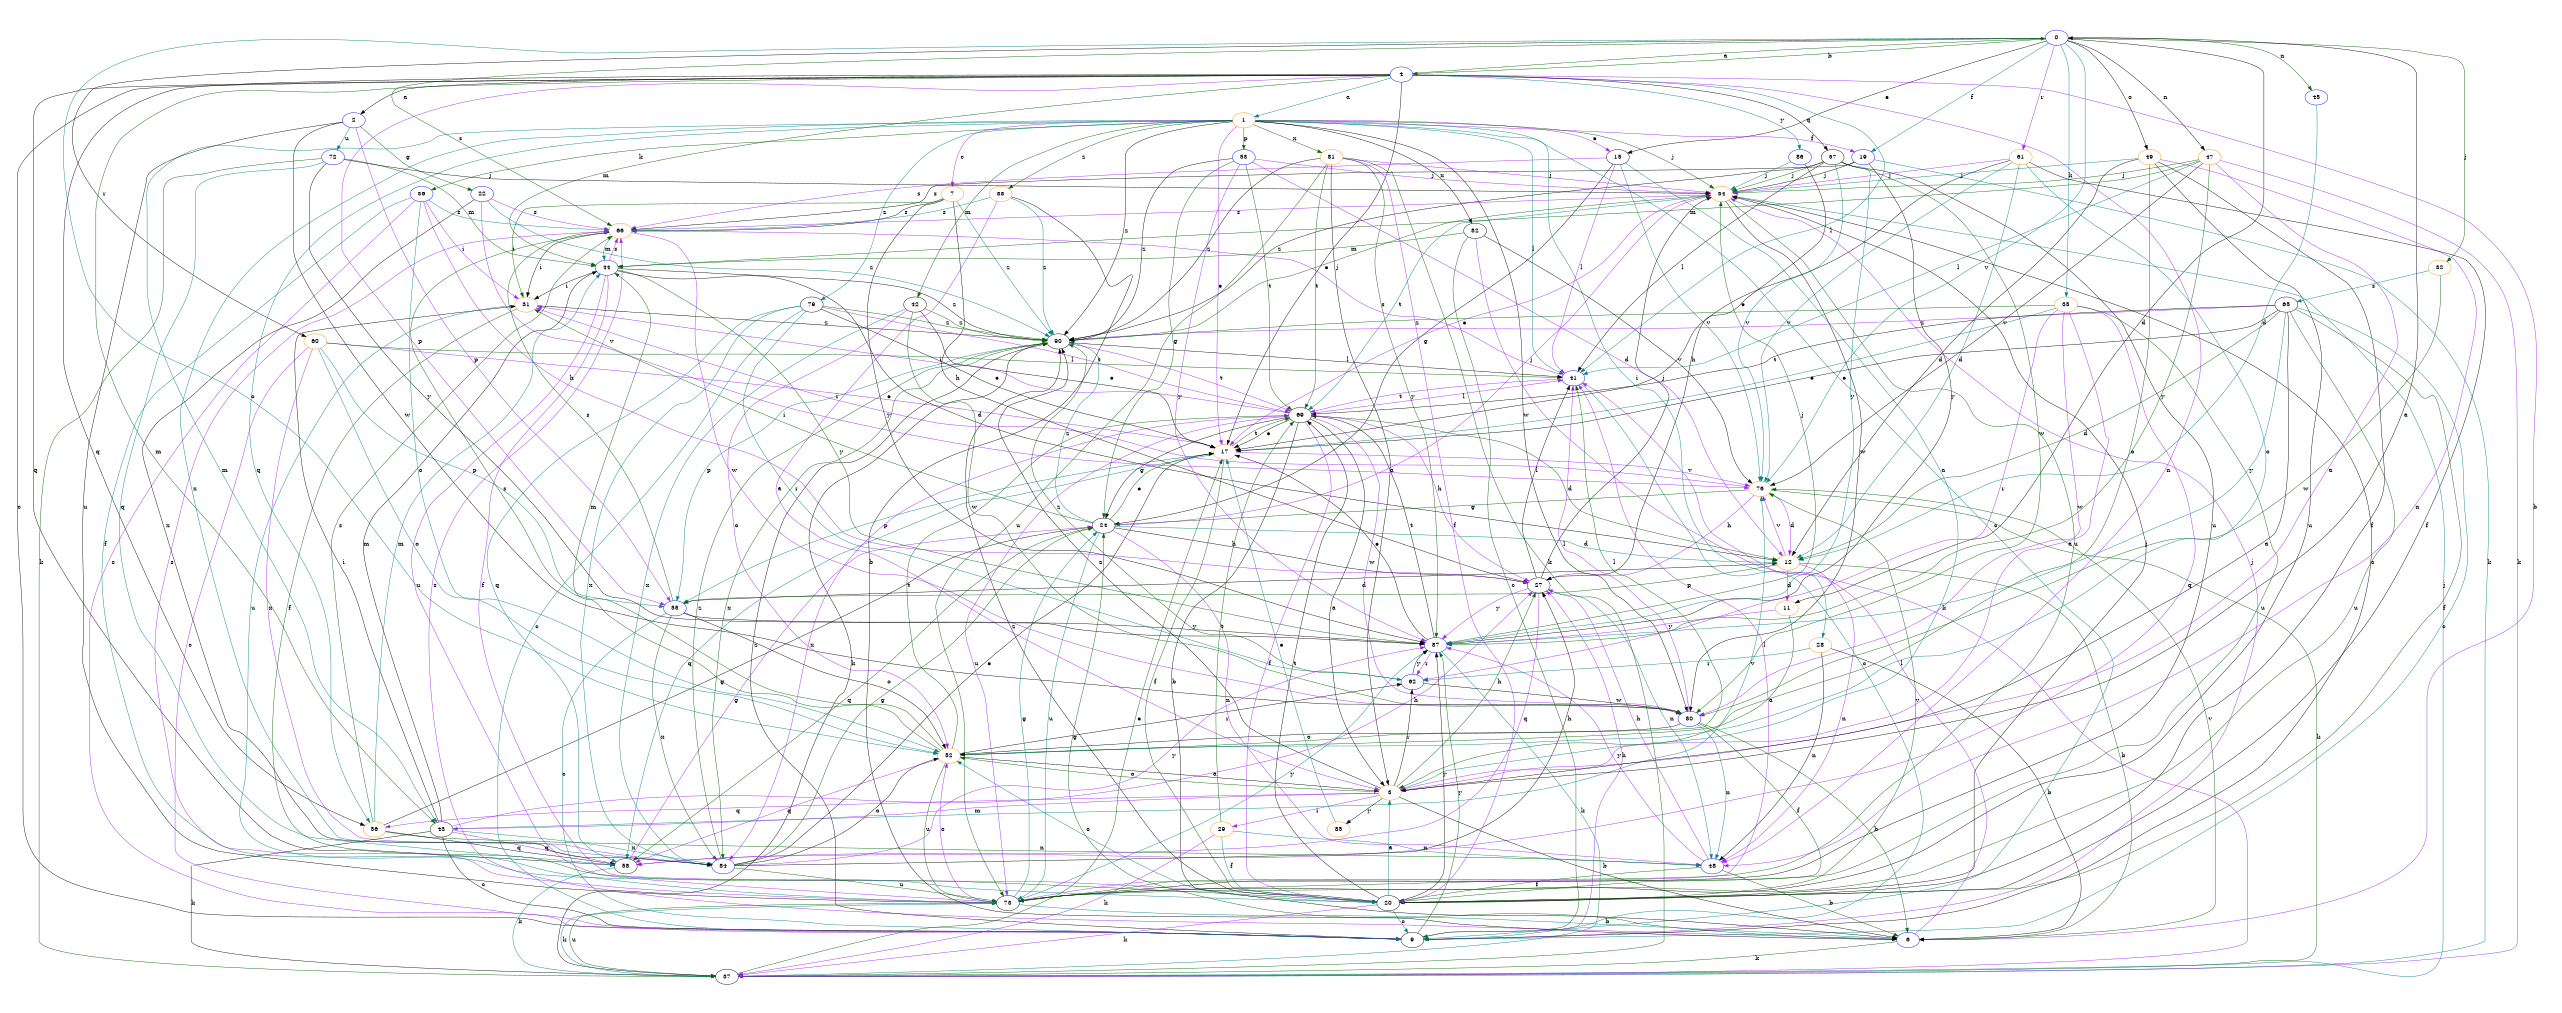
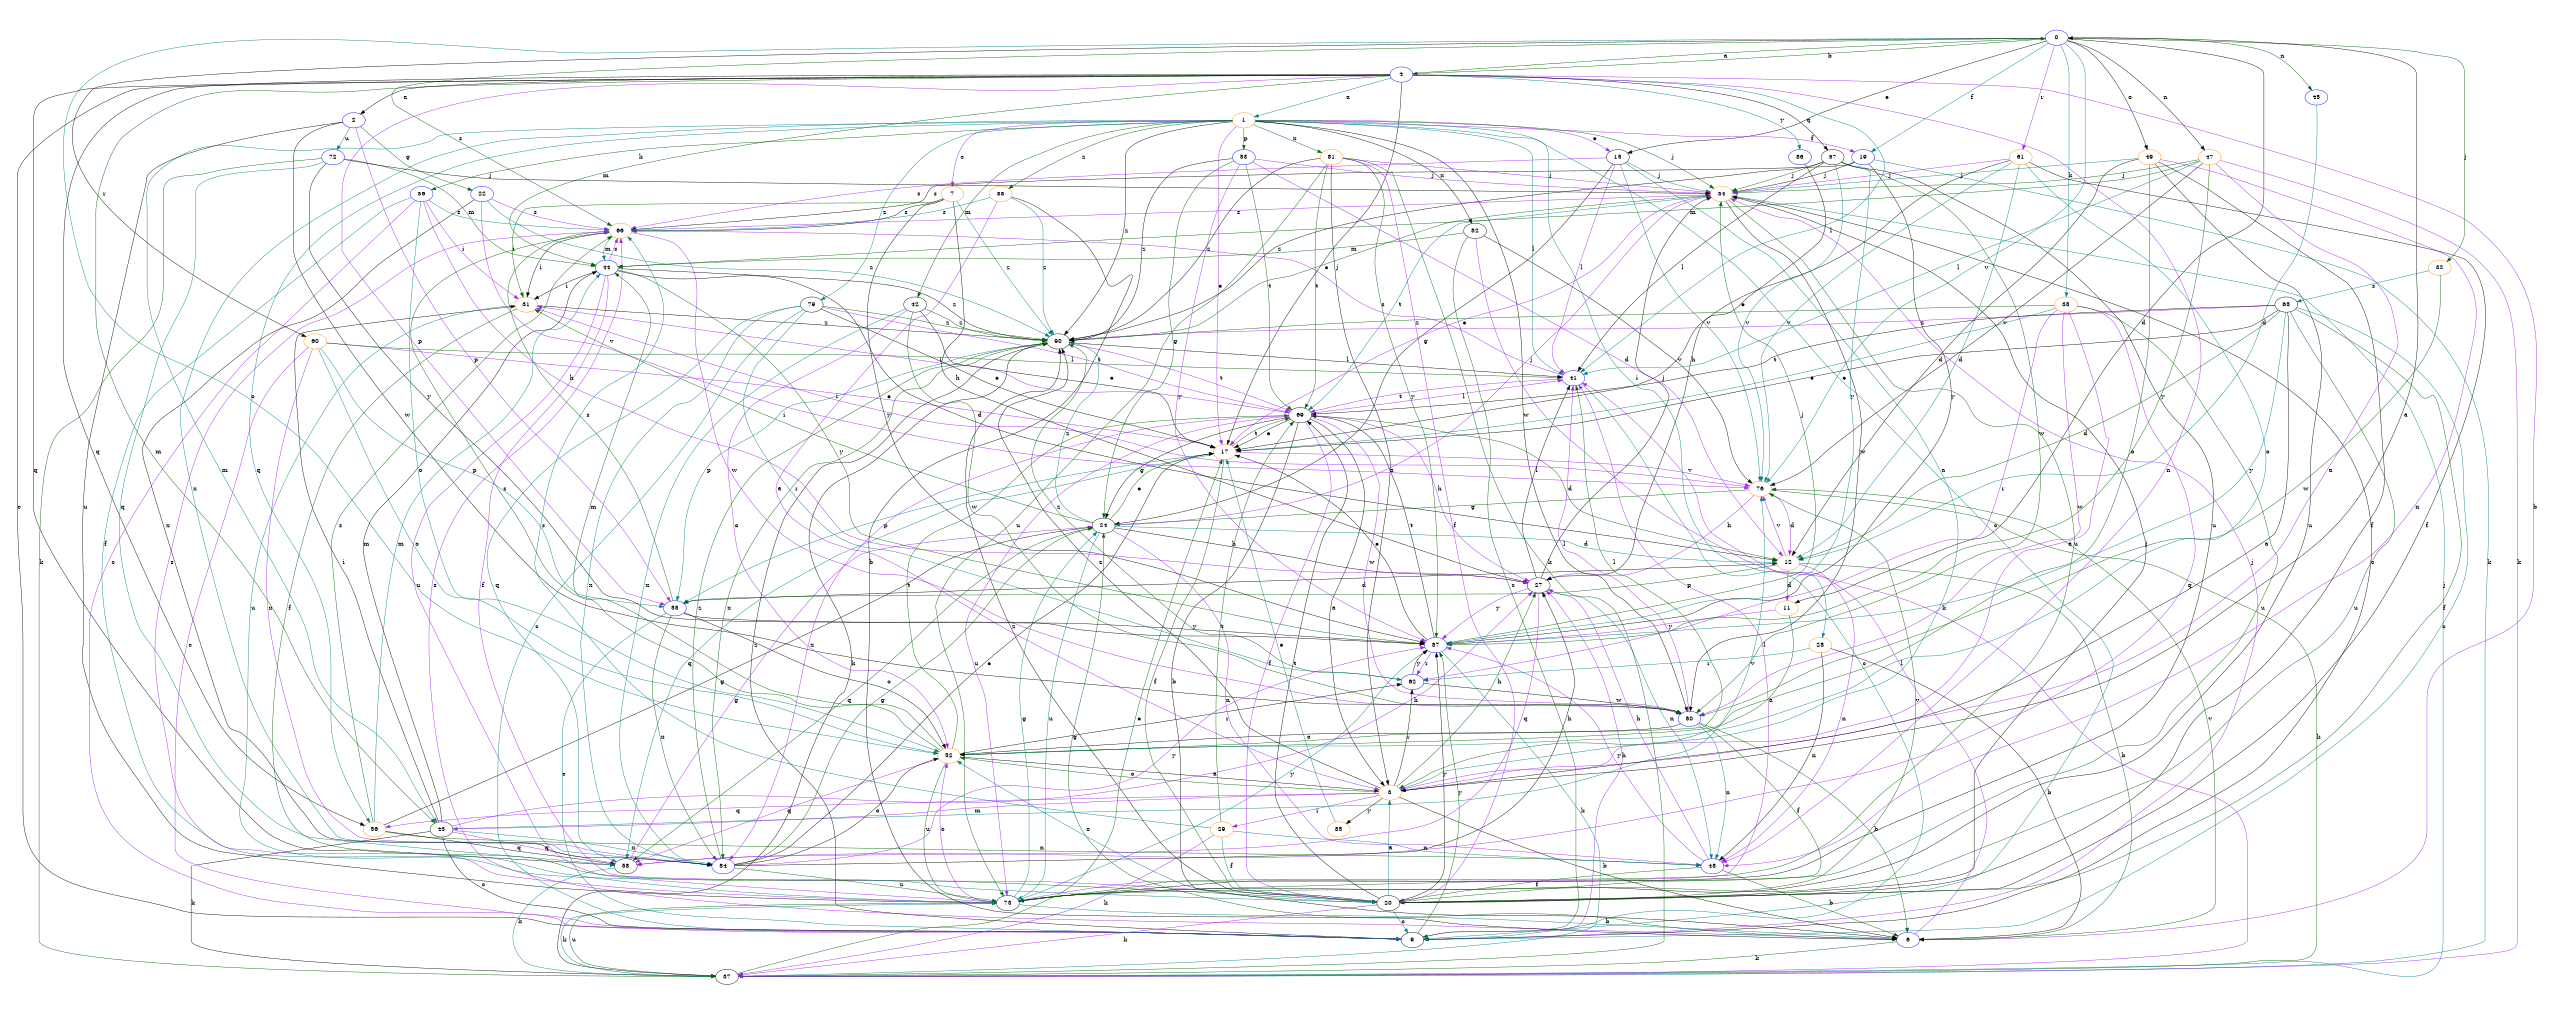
edge "86" -> "34": now "15" -> "34"
edge "29" -> "66": added, label "s"
